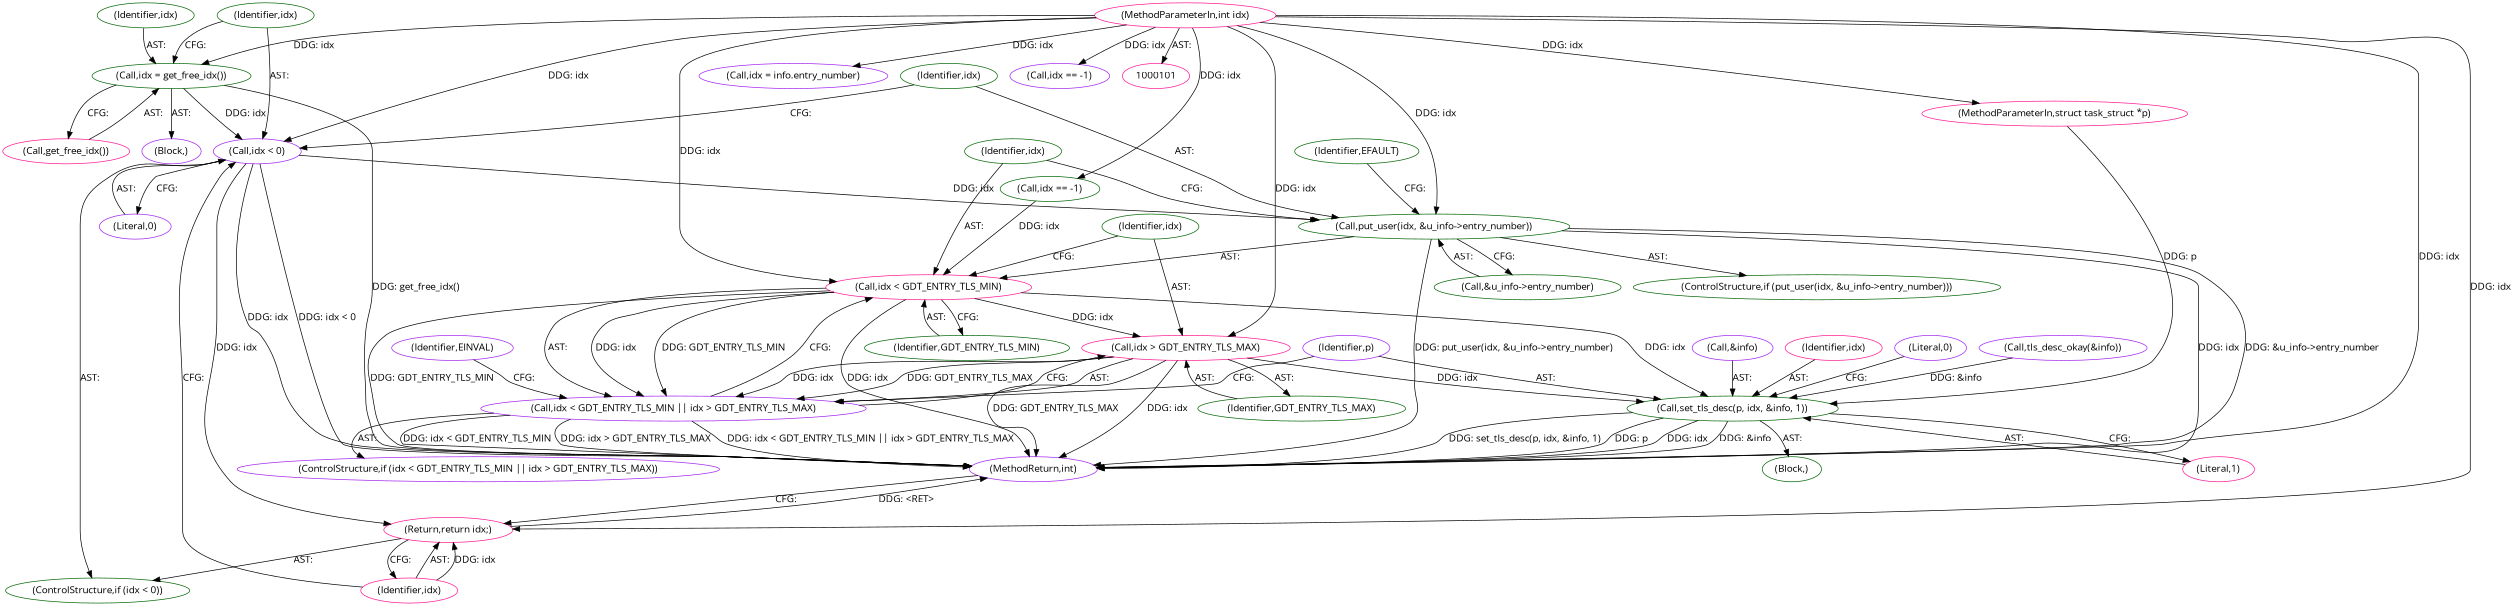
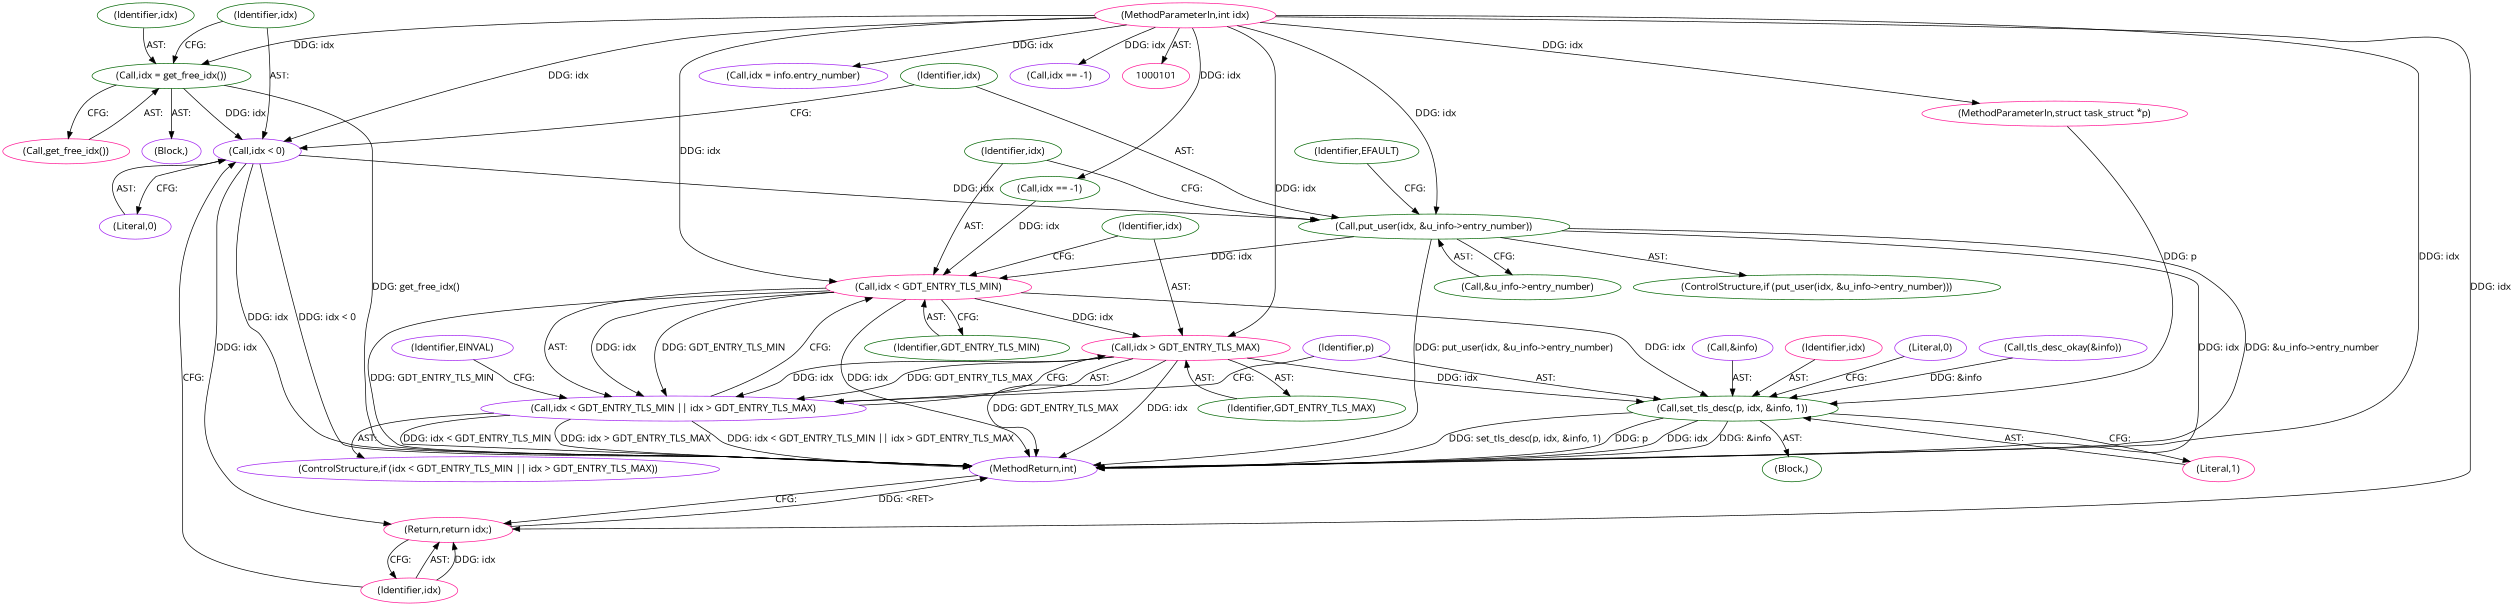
edge "(Call,put_user(idx, &u_info->entry_number))" -> "(Call,idx < GDT_ENTRY_TLS_MIN)": label "AST: " -> "DDG: idx"
node "(ControlStructure,if (idx < 0))": removed
